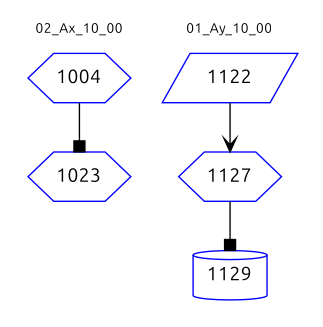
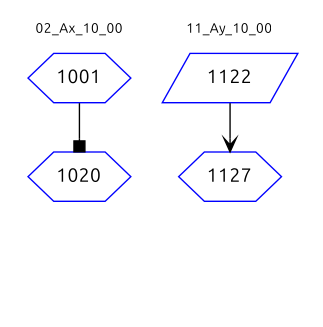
cluster "01_Ay_10_00": label "01_Ay_10_00" -> "11_Ay_10_00"
node "1004": label "1004" -> "1001"
node "1023": label "1023" -> "1020"
node "1129": removed
